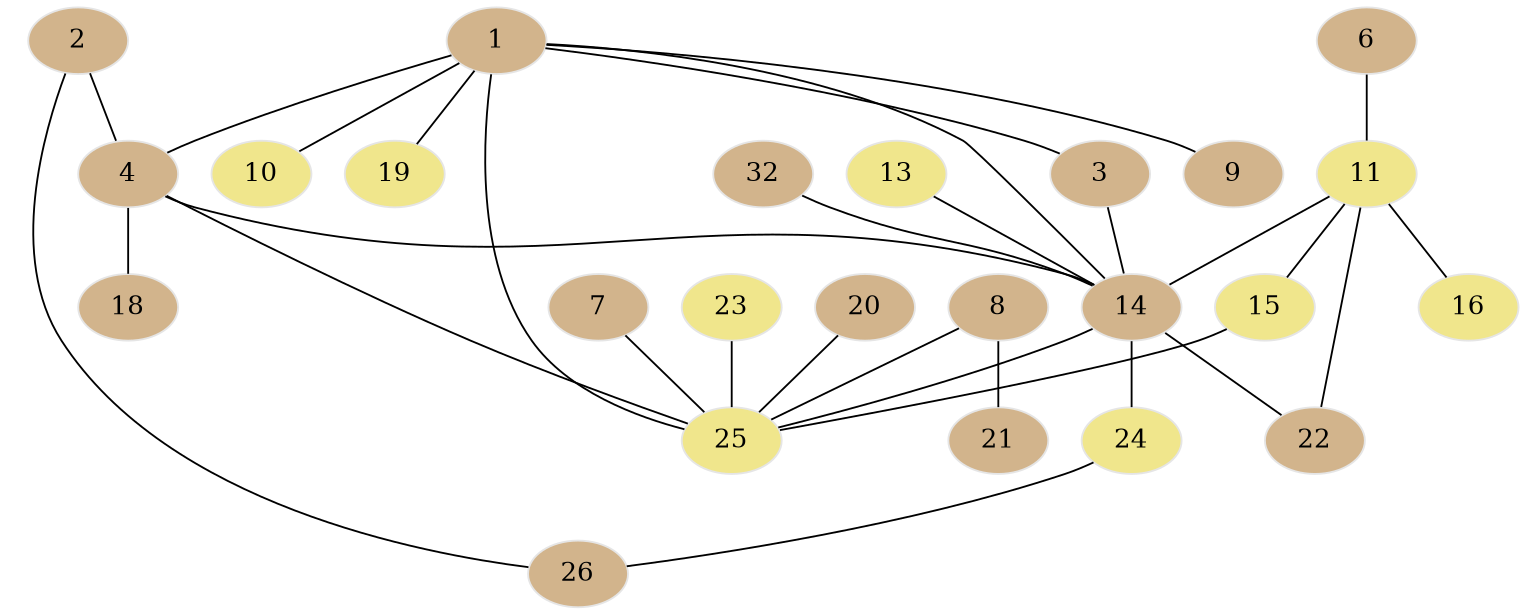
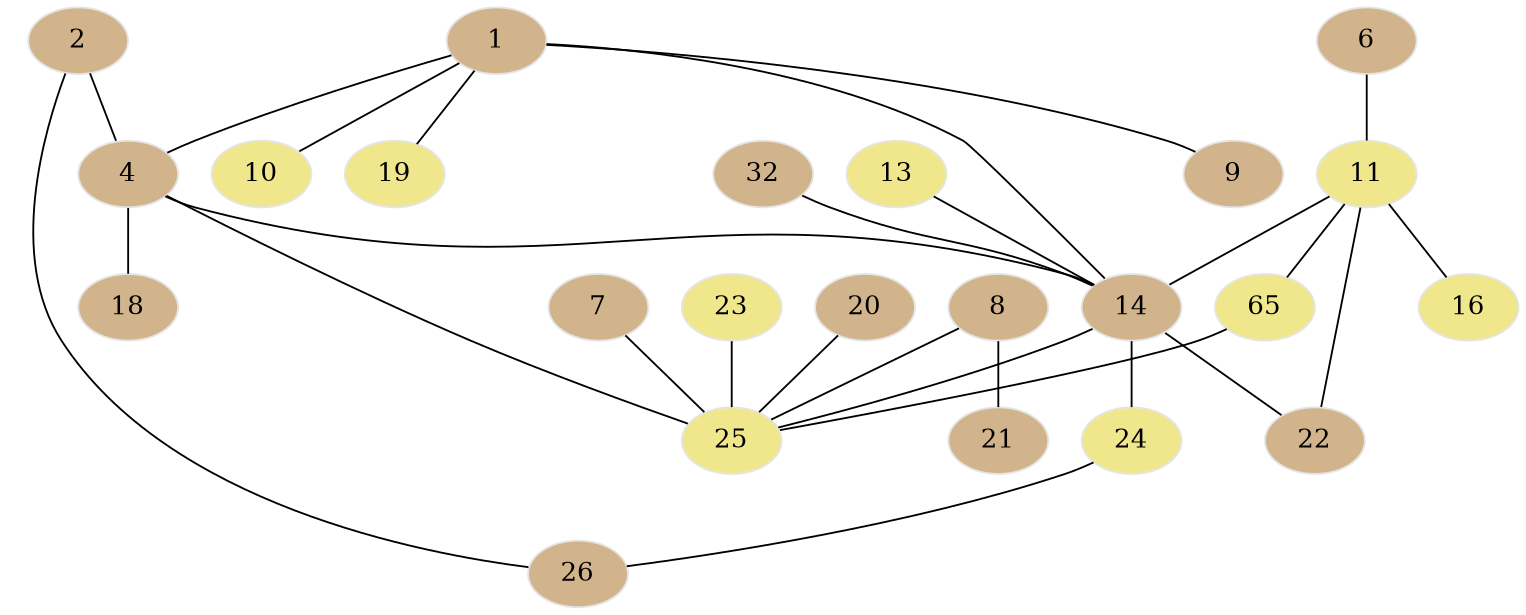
node "3": removed
edge "1" -- "25": removed
node "15": label "15" -> "65"
